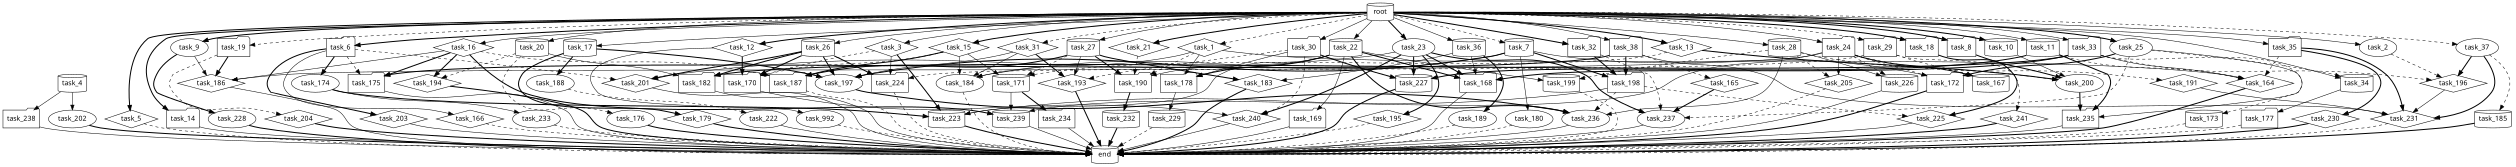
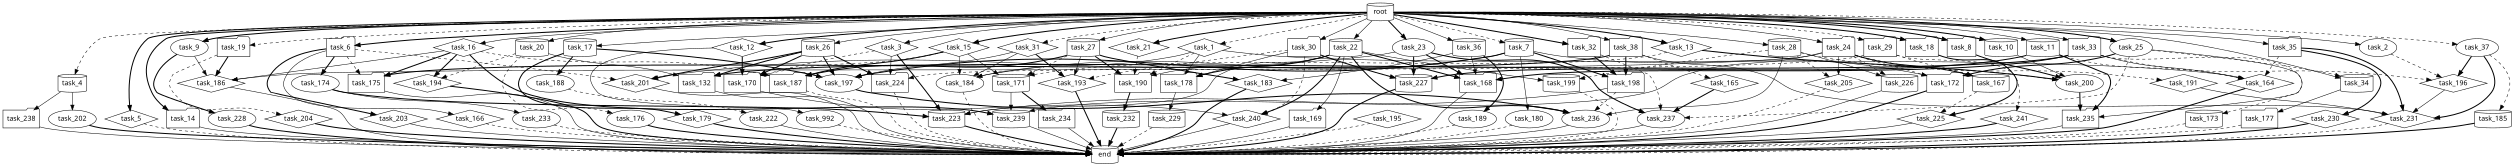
edge "root" -> "task_4": added
node "task_182": label "task_182" -> "task_132"
edge "task_23" -> "task_240": now "task_22" -> "task_240"
edge "task_23" -> "task_195": removed
edge "task_198" -> "task_225": now "task_167" -> "task_225"
